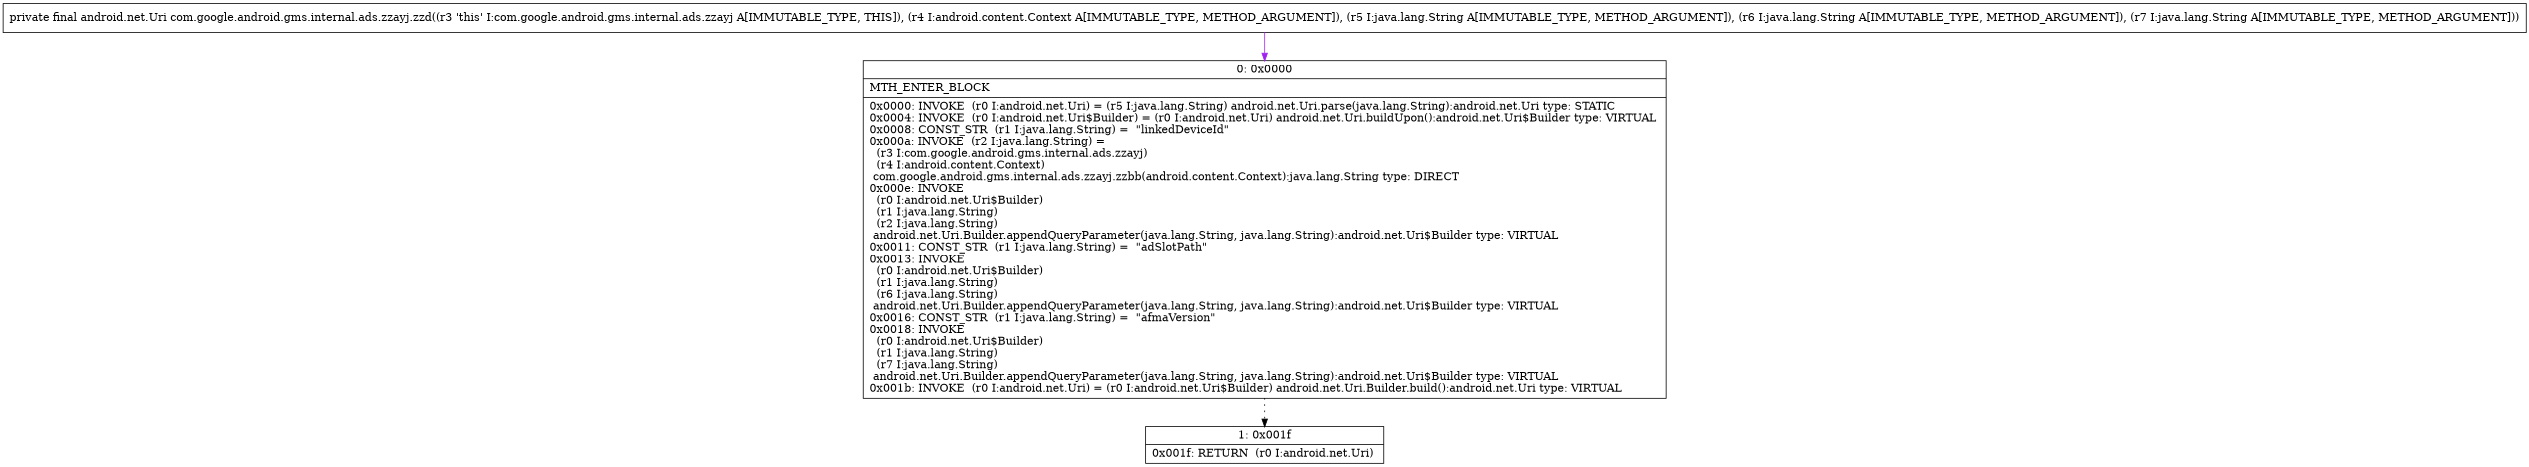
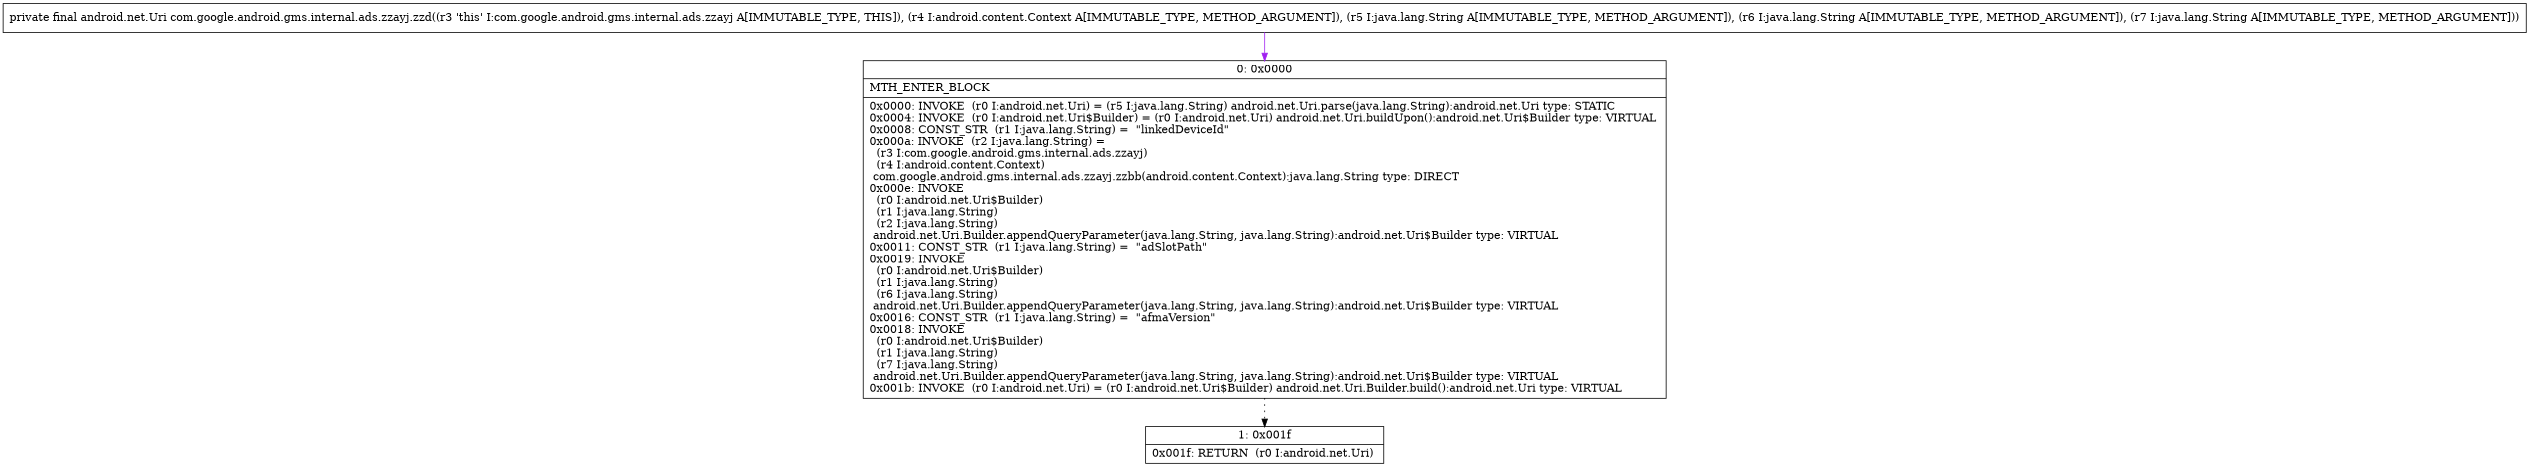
node "0: 0x0000": text "0x0013: INVOKE" -> "0x0019: INVOKE"
